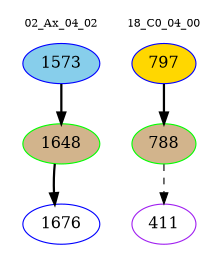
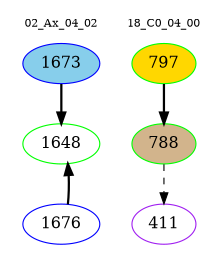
node "1573": label "1573" -> "1673"
node "797": color blue -> green
node "1648": fillcolor tan -> white
edge "1648" -> "1676": reversed
